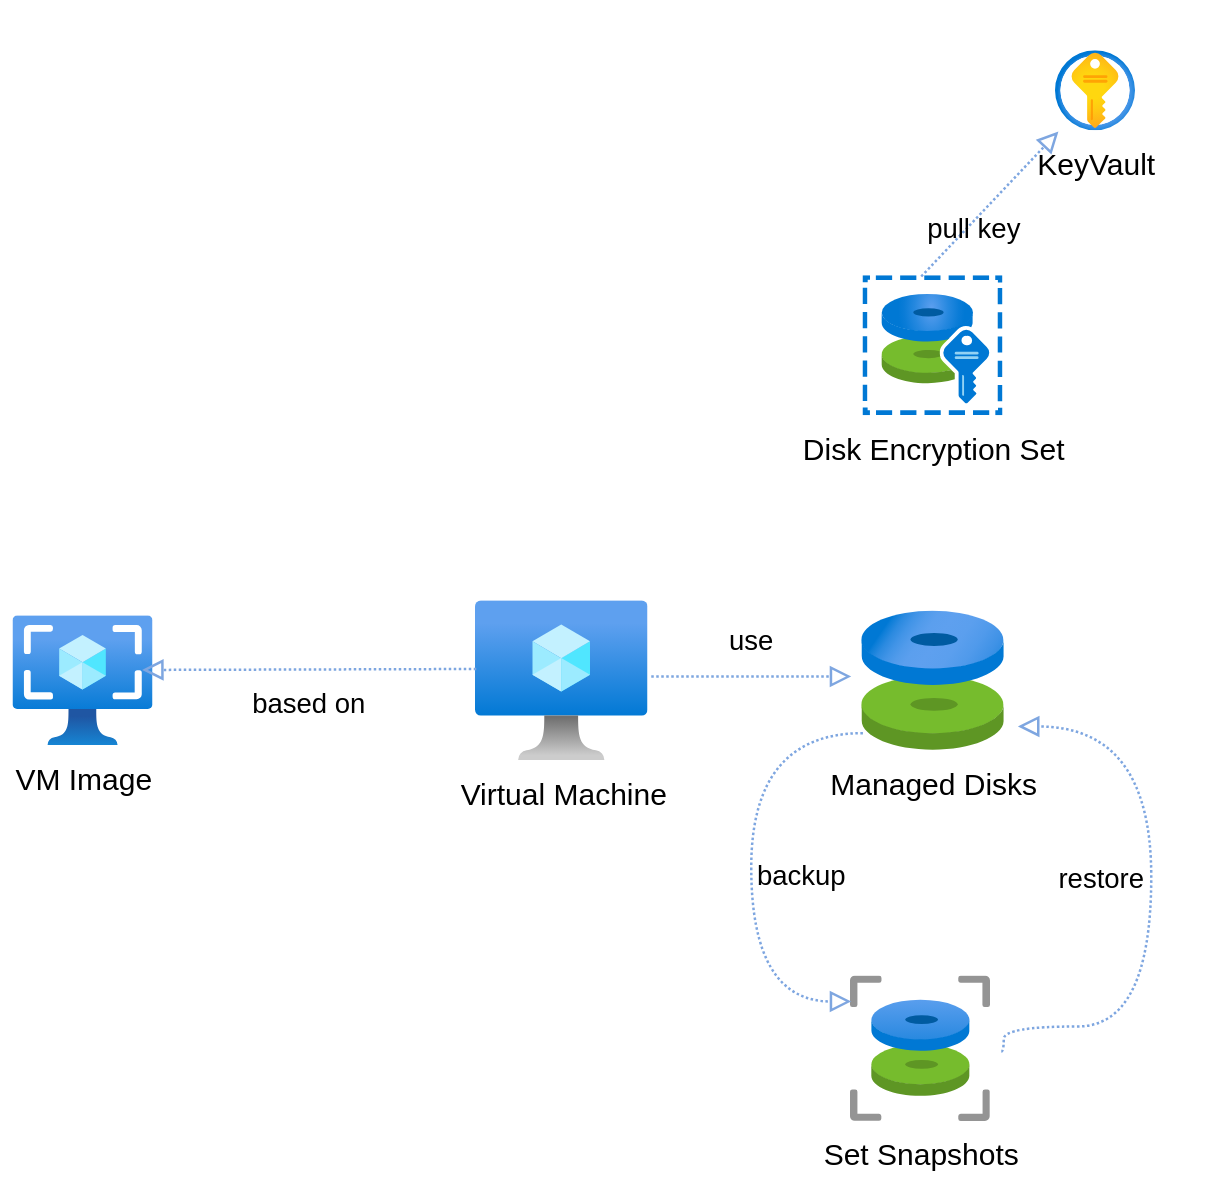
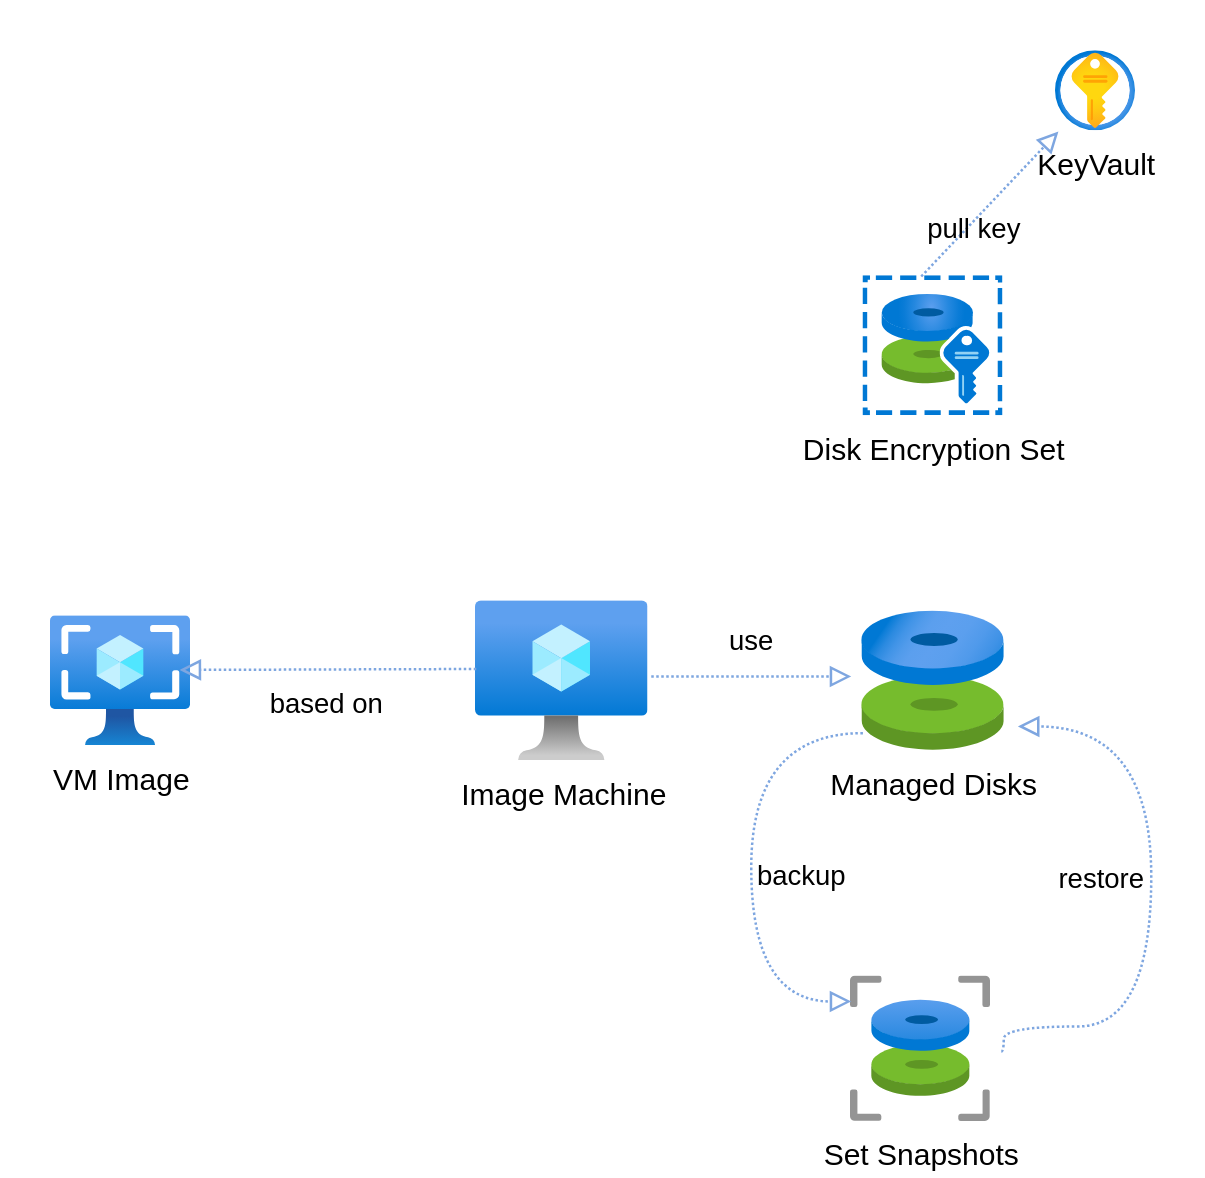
node "VM Image": moved (84, 681) -> (121, 681)
node "Virtual Machine": label "Virtual Machine" -> "Image Machine"
